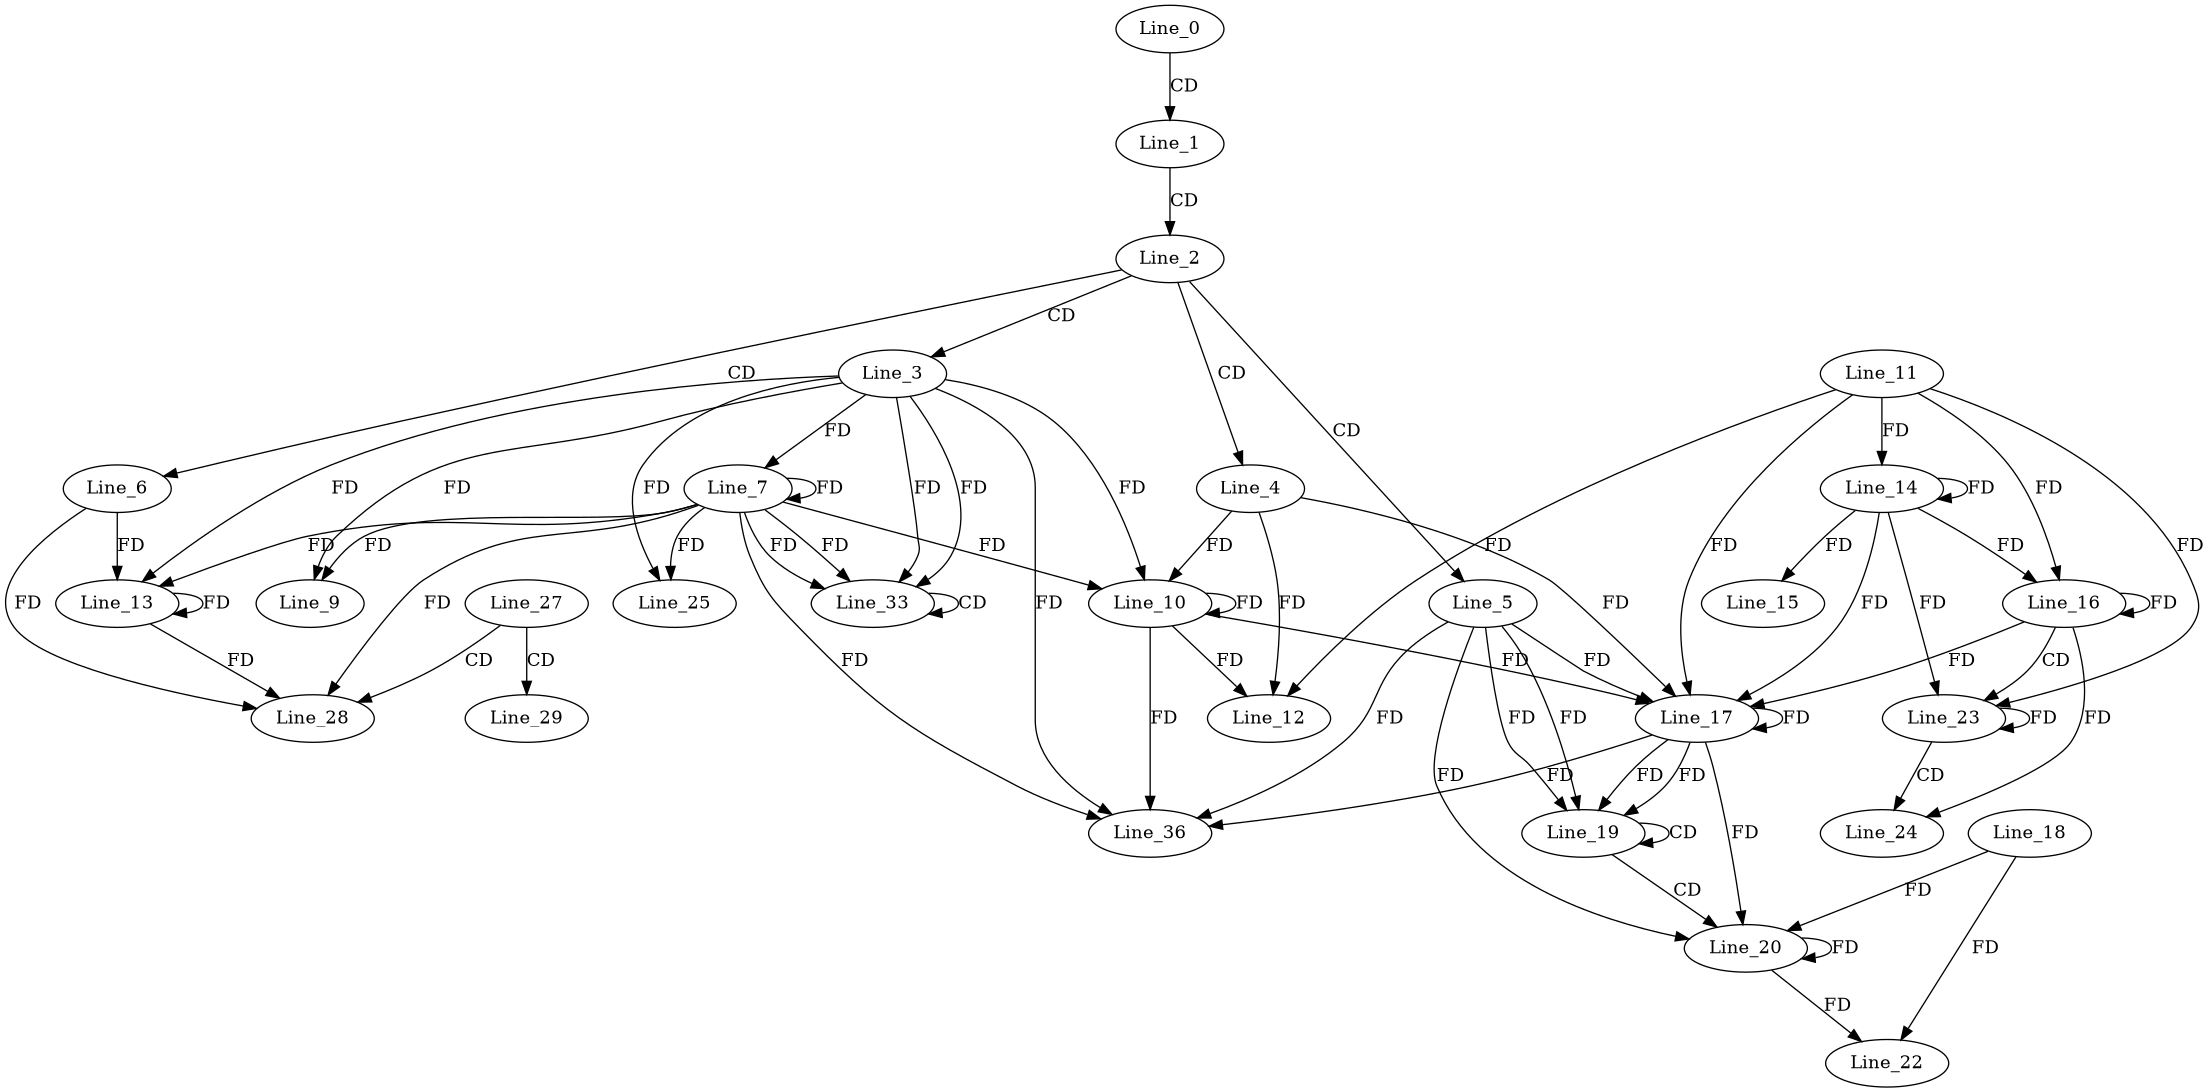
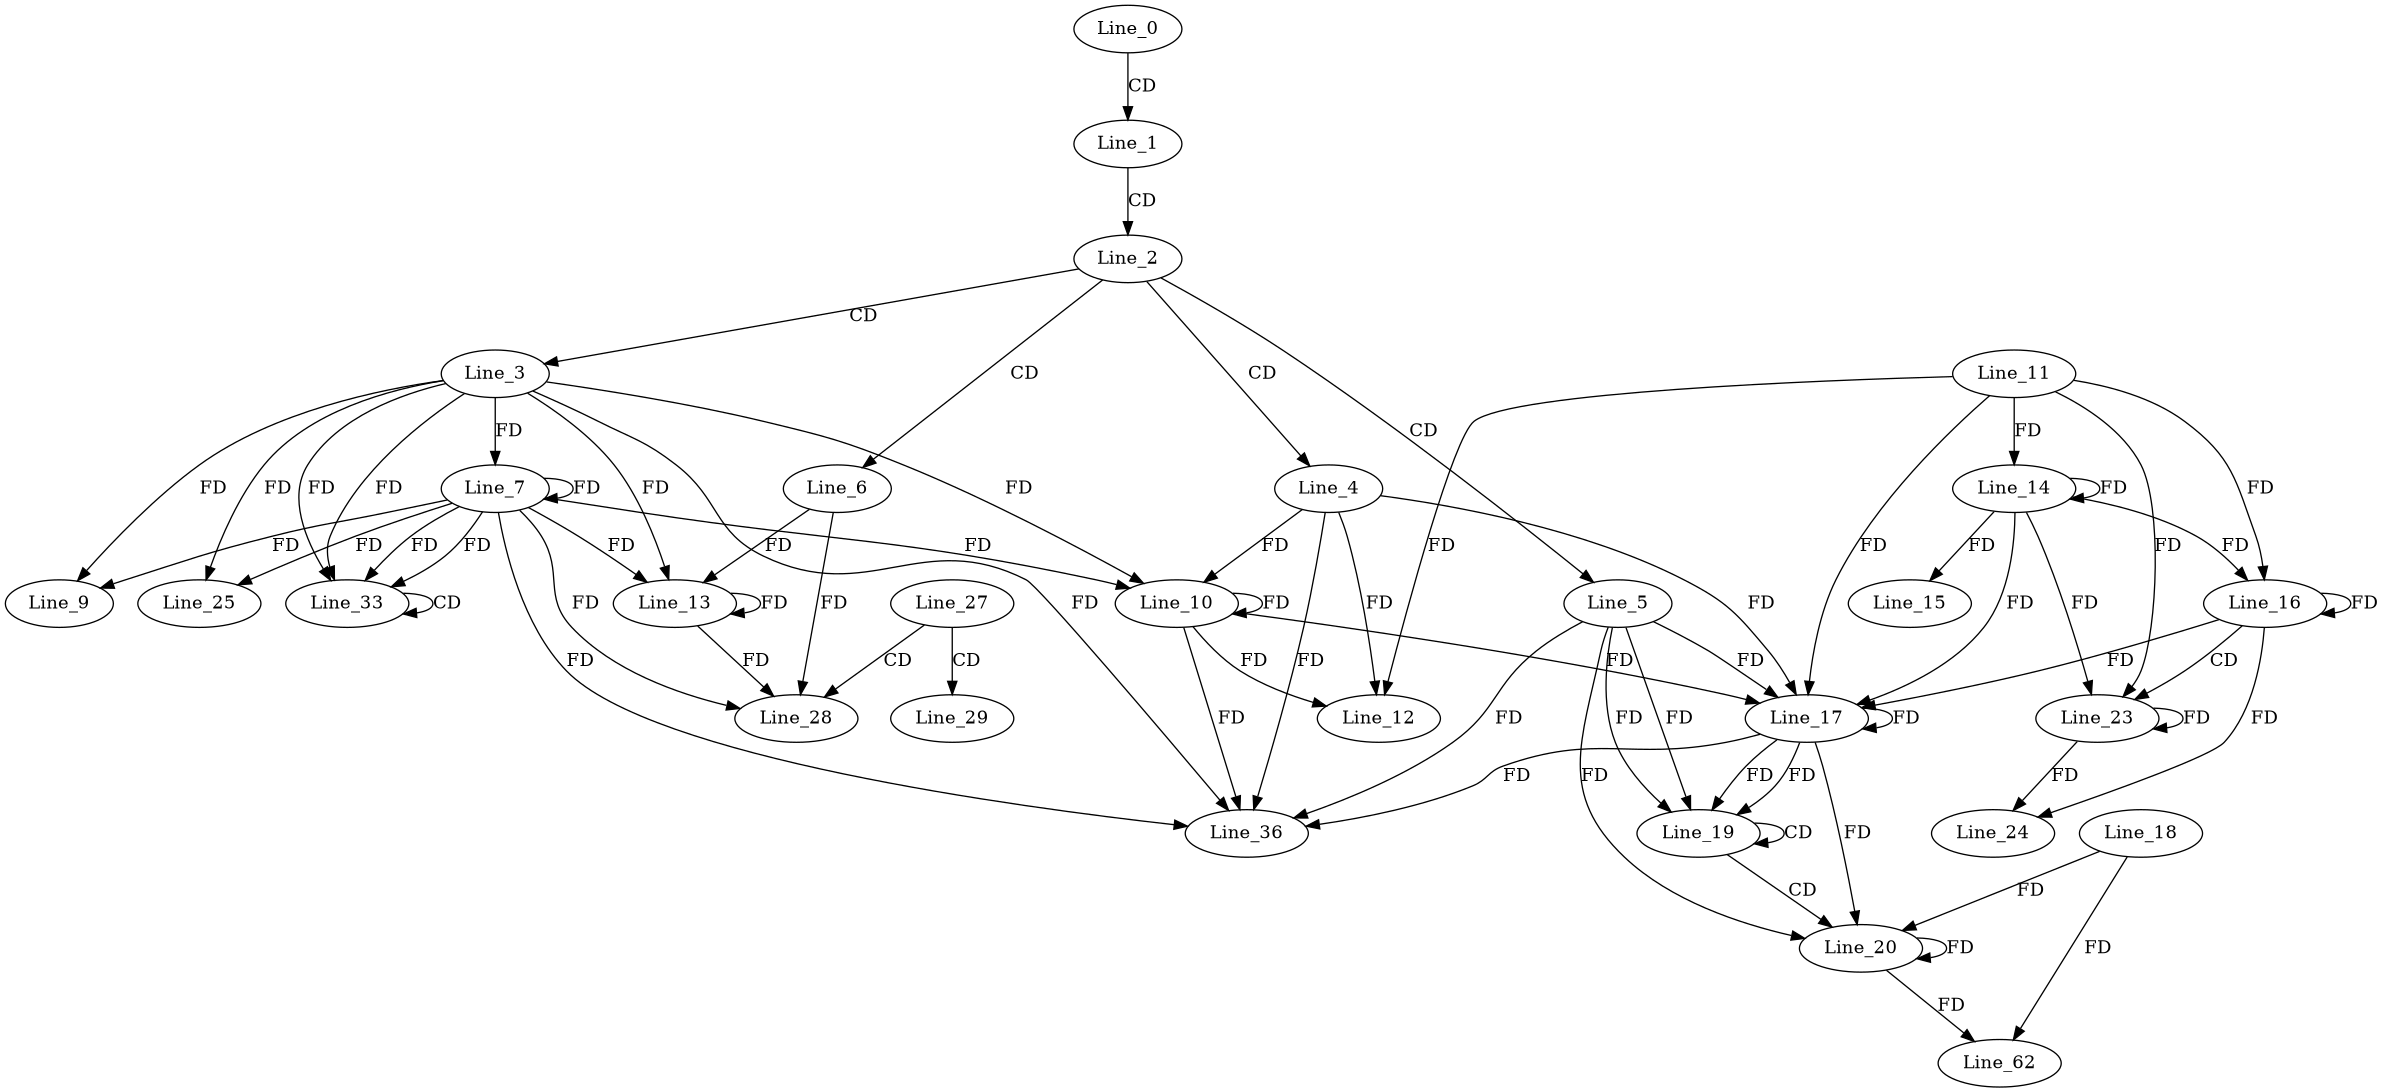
edge "Line_4" -> "Line_36": added, label "FD"
edge "Line_23" -> "Line_24": label "CD" -> "FD"
node "Line_22": label "Line_22" -> "Line_62"
